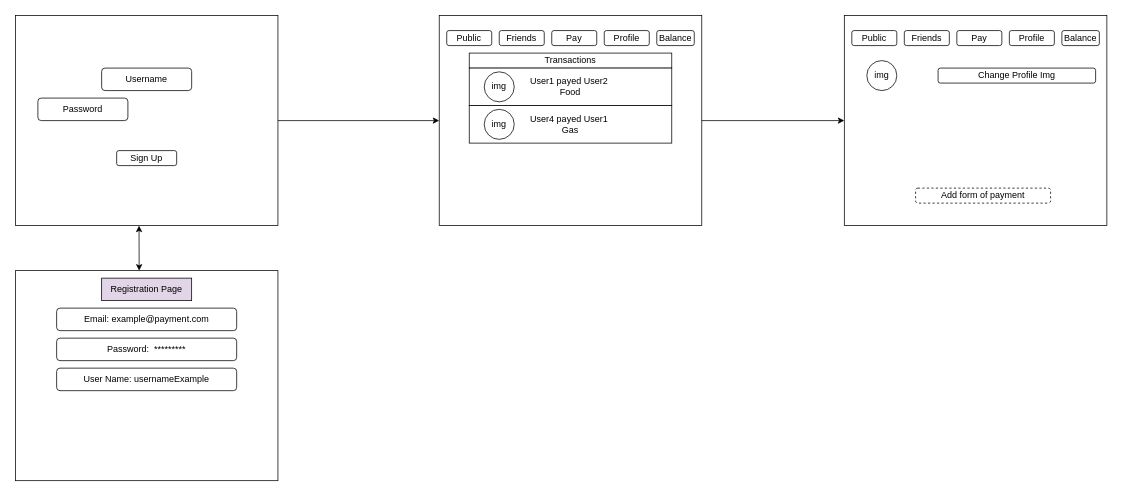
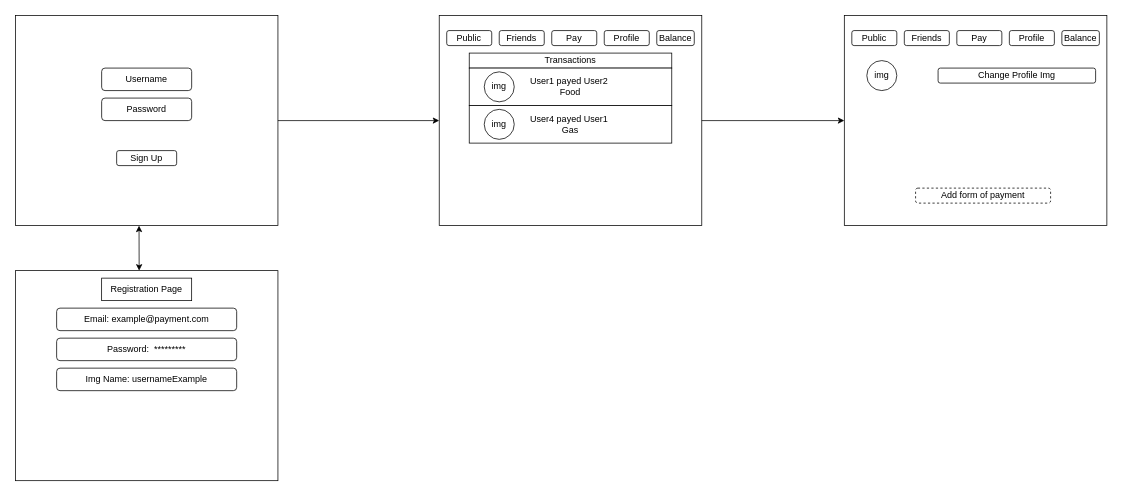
node "Password": moved (83, 109) -> (147, 109)
node "Registration Page": fillcolor #e1d5e7 -> #ffffff
node "User Name: usernameExample": label "User Name: usernameExample" -> "Img Name: usernameExample"
